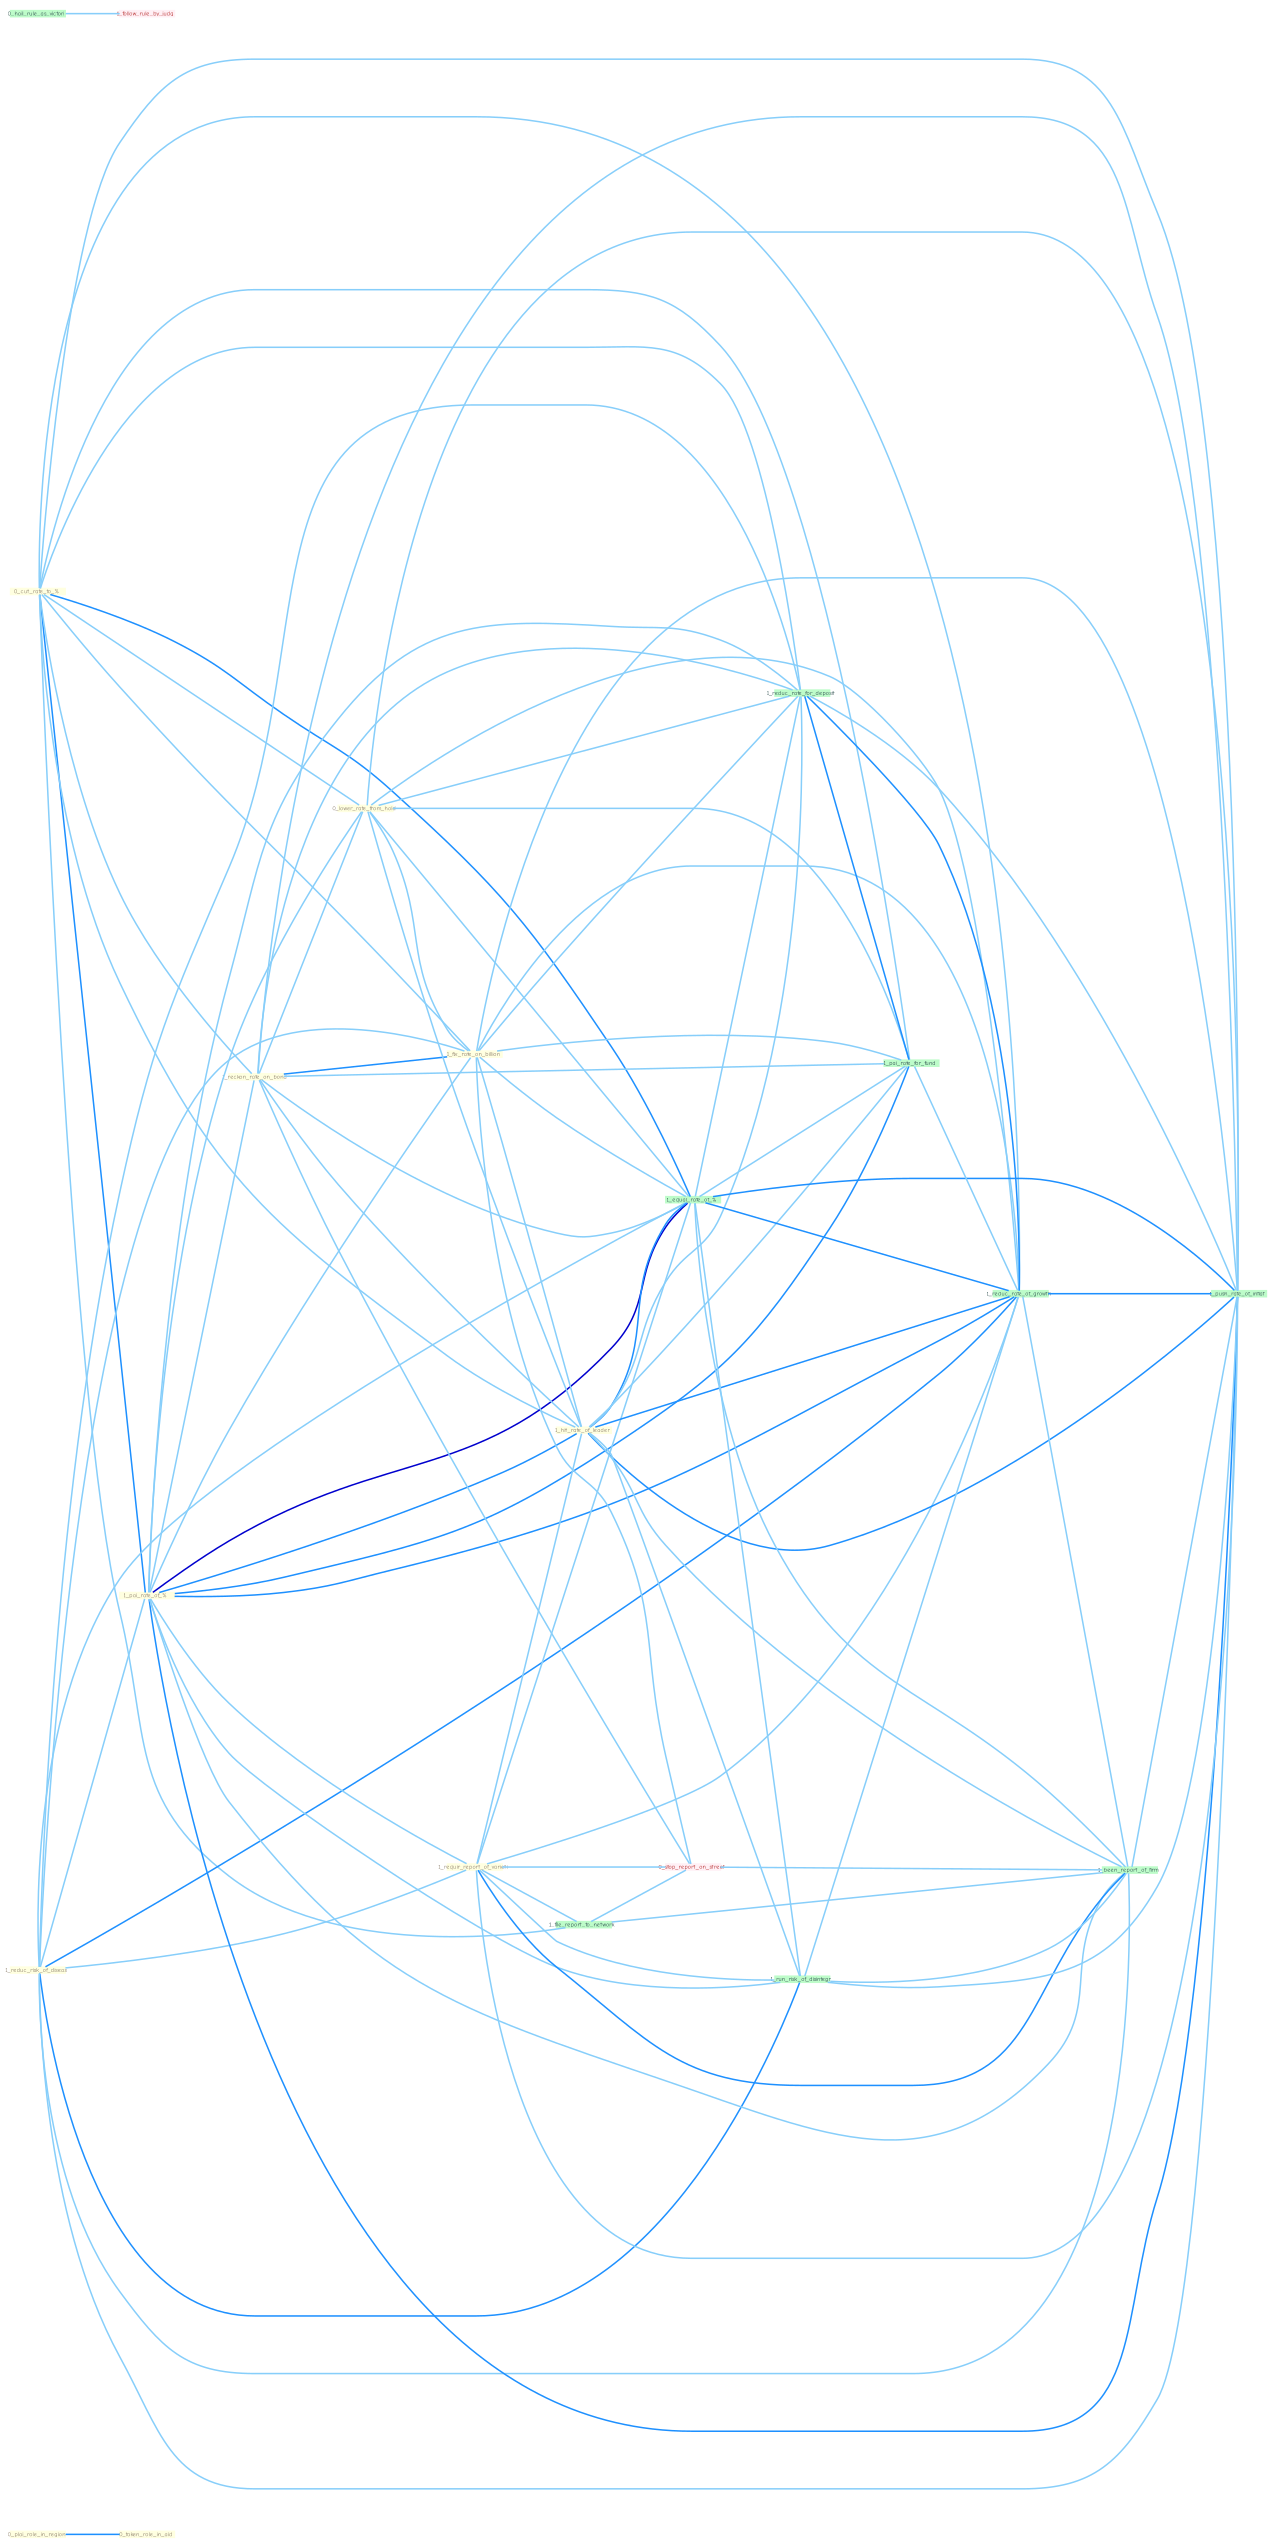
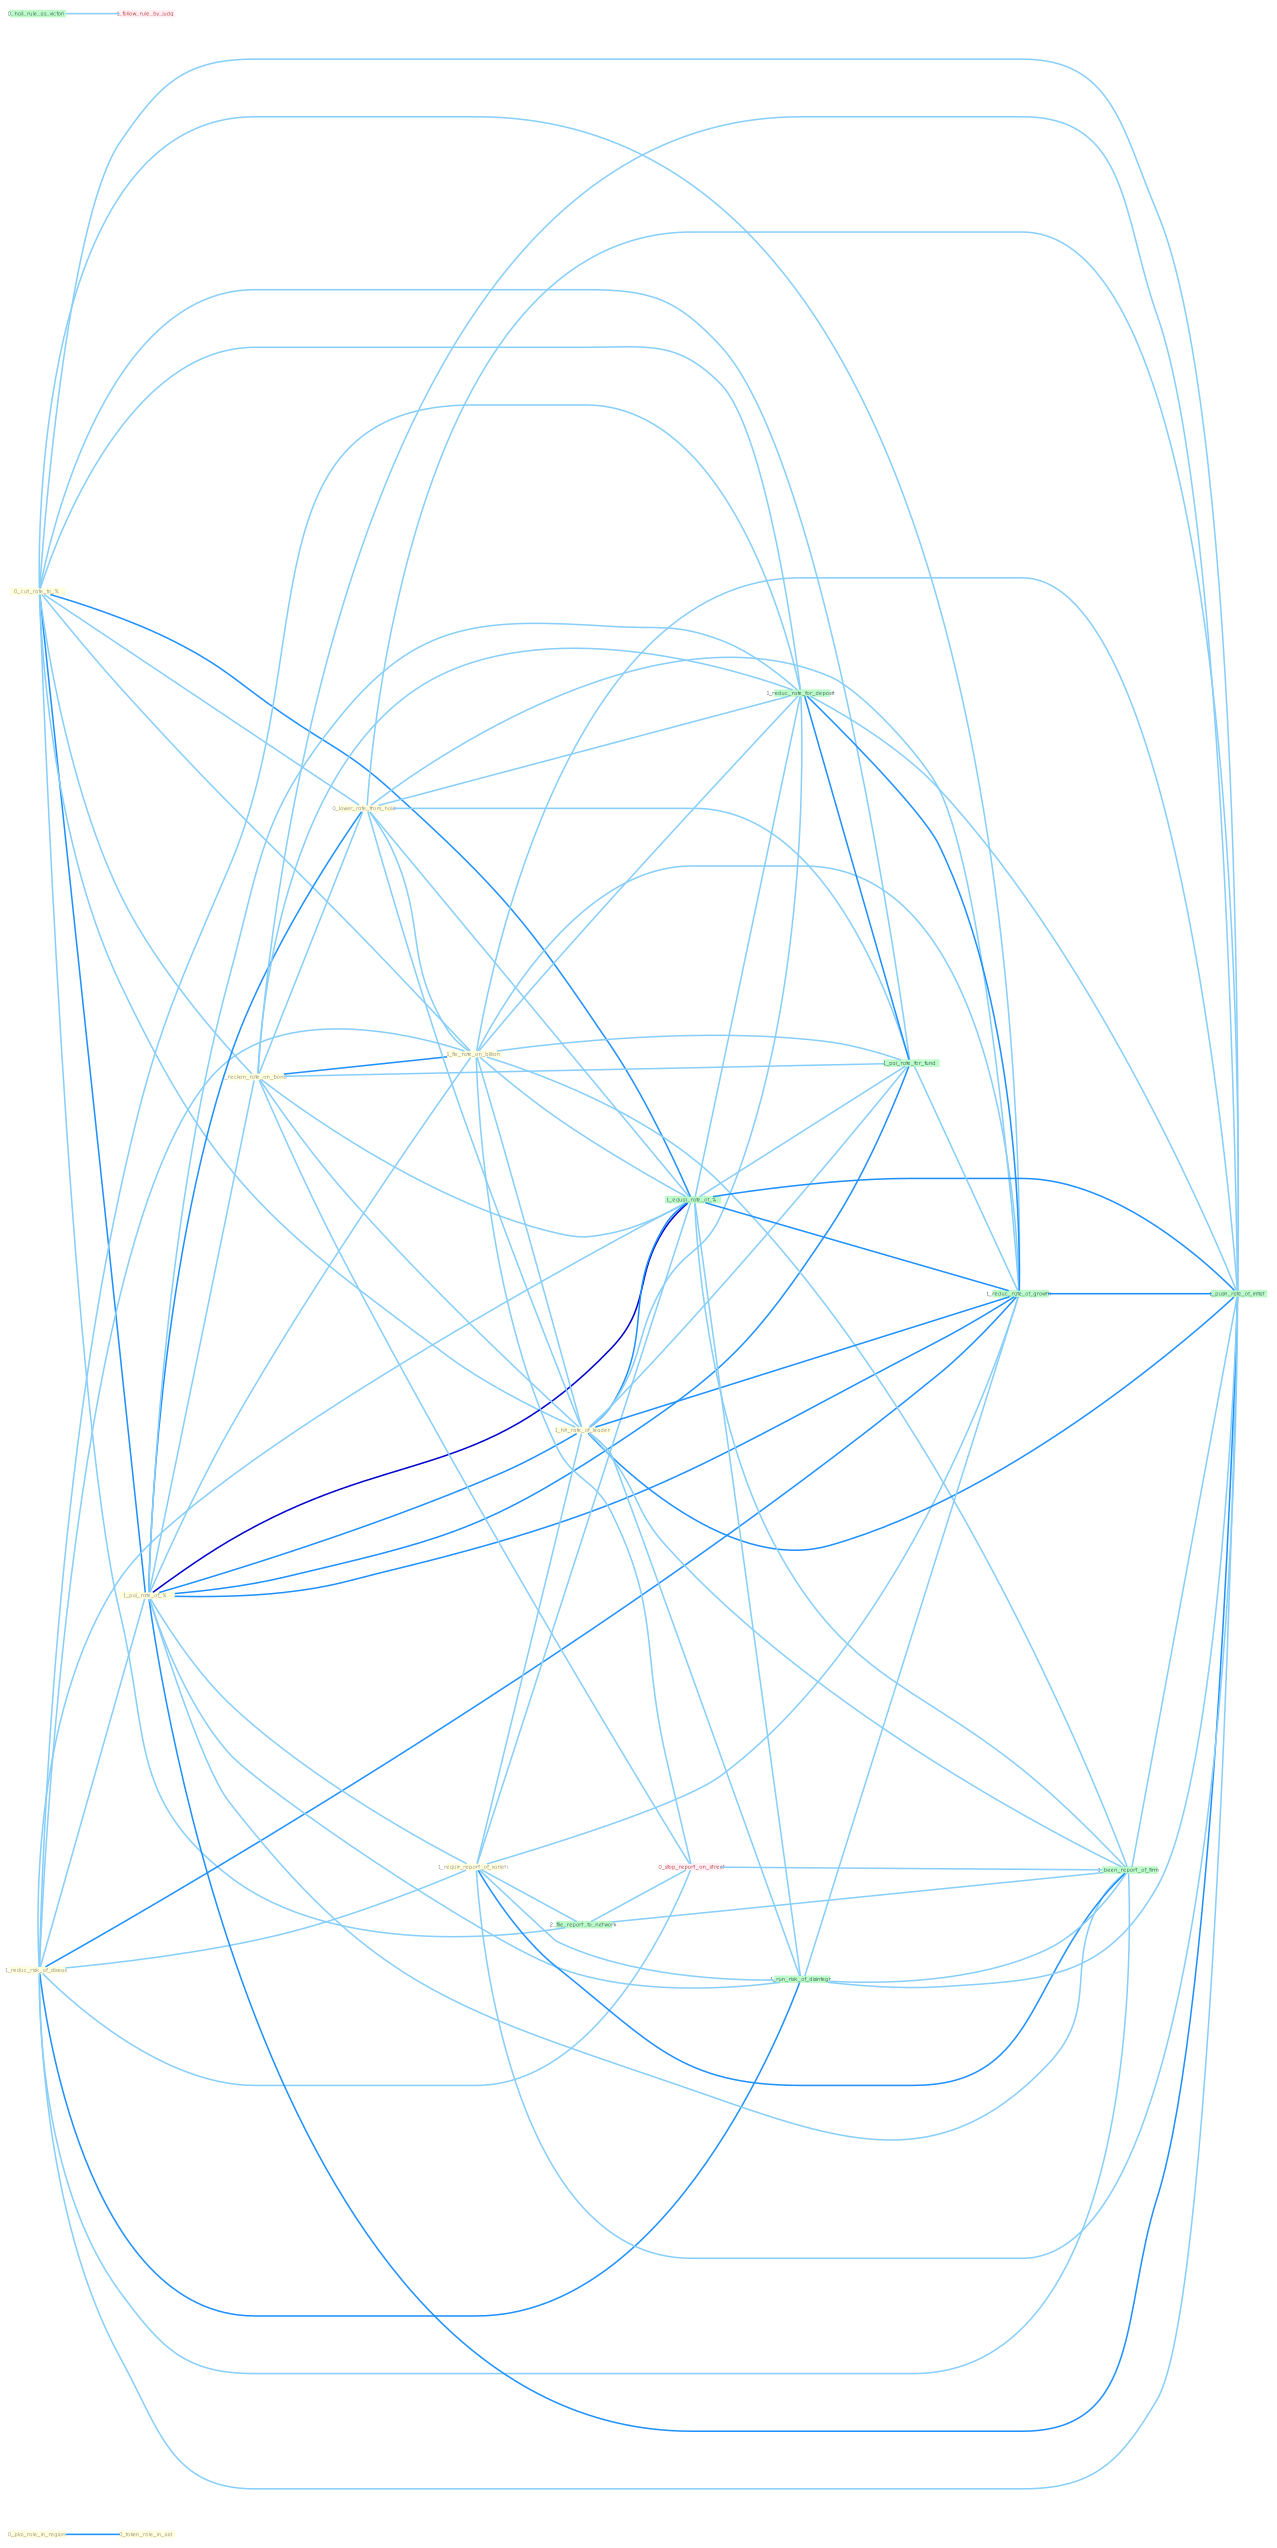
edge "0_lower_rate_from_hold" -- "1_pai_rate_of_%": color #87cefa -> #1e90ff
edge "1_reduc_rate_of_growth" -- "1_been_report_of_firm": now "1_fix_rate_on_billion" -- "1_been_report_of_firm"
edge "1_requir_report_of_varieti" -- "0_stop_report_on_street": now "1_reduc_risk_of_diseas" -- "0_stop_report_on_street"
node "1_file_report_to_network": label "1_file_report_to_network" -> "2_file_report_to_network"
